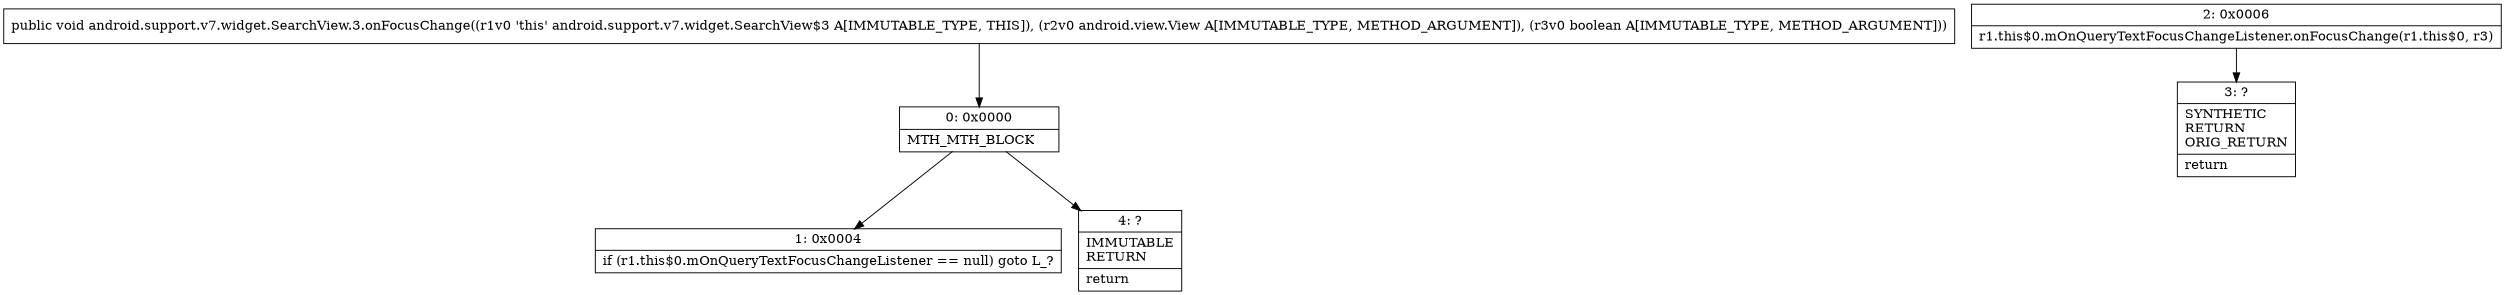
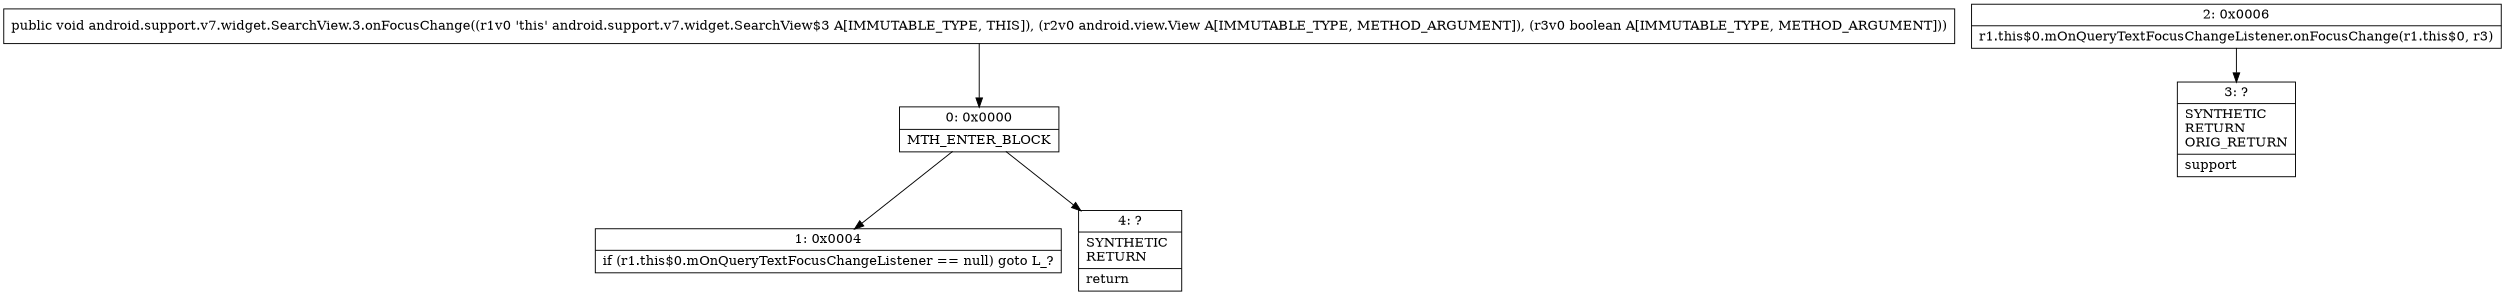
node "0: 0x0000": text "MTH_MTH_BLOCK" -> "MTH_ENTER_BLOCK"
node "3: ?": text "return" -> "support"
node "4: ?": text "IMMUTABLE" -> "SYNTHETIC"
